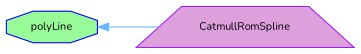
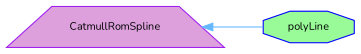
edge "CatmullRomSpline" -> "polyLine": reversed
